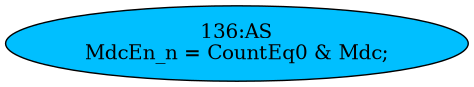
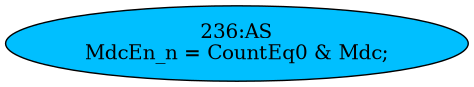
node "136:AS MdcEn_n = CountEq0 & Mdc;": label "136:AS MdcEn_n = CountEq0 & Mdc;" -> "236:AS MdcEn_n = CountEq0 & Mdc;"
